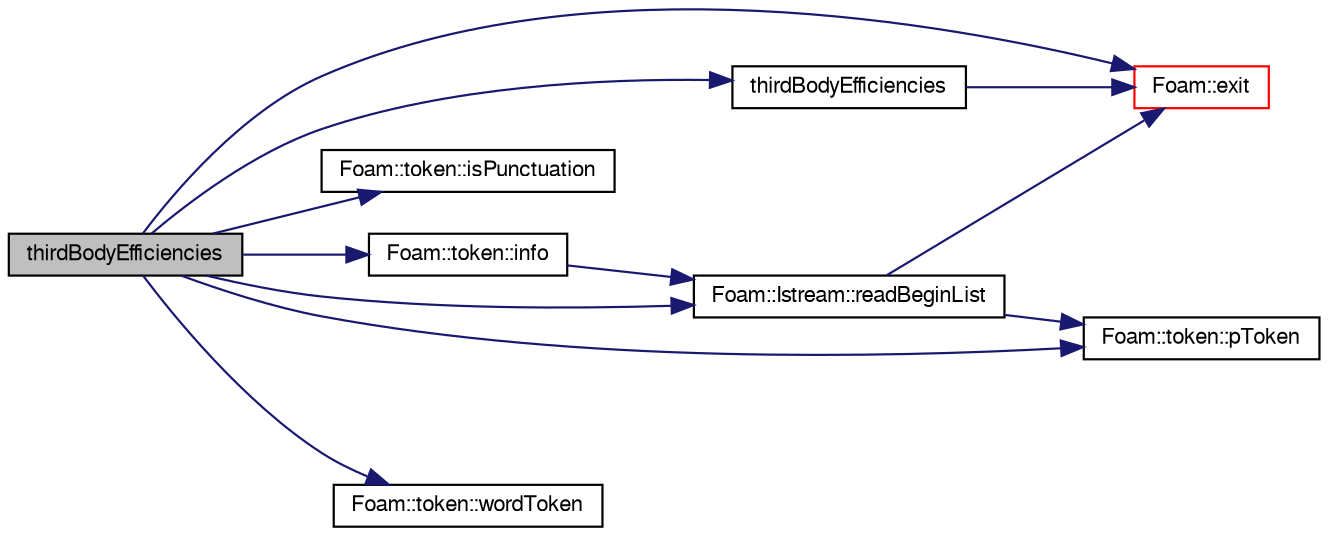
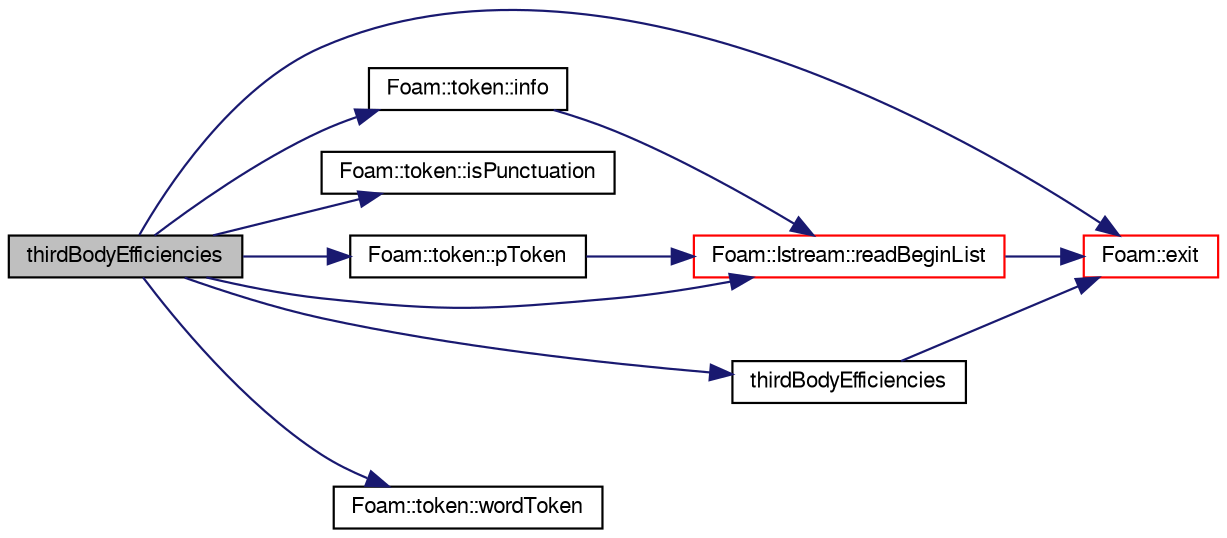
node "Foam::Istream::readBeginList": color black -> red
edge "Foam::Istream::readBeginList" -> "Foam::token::pToken": reversed
